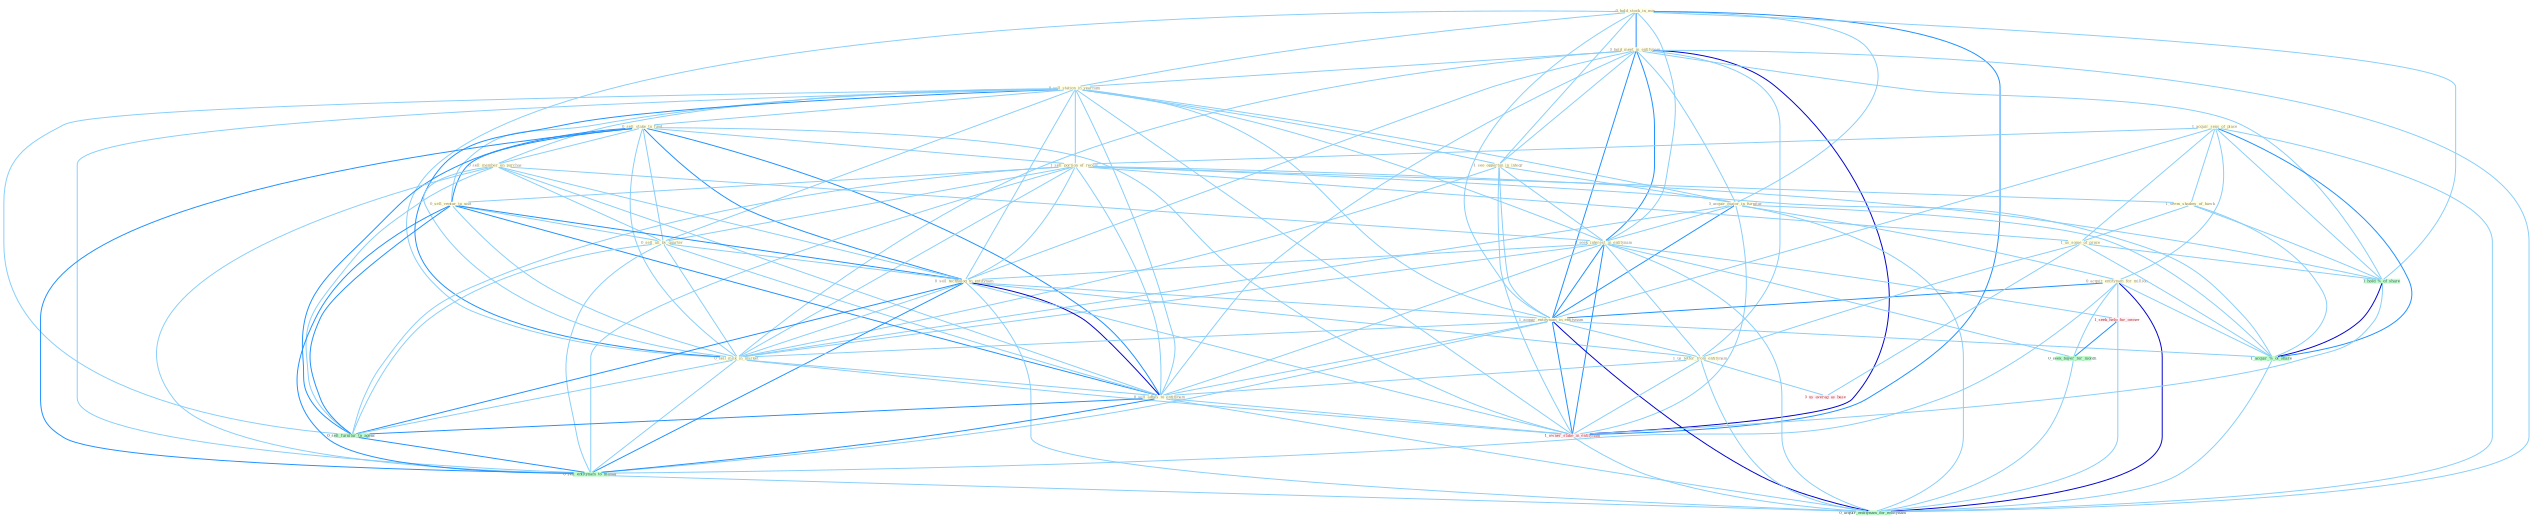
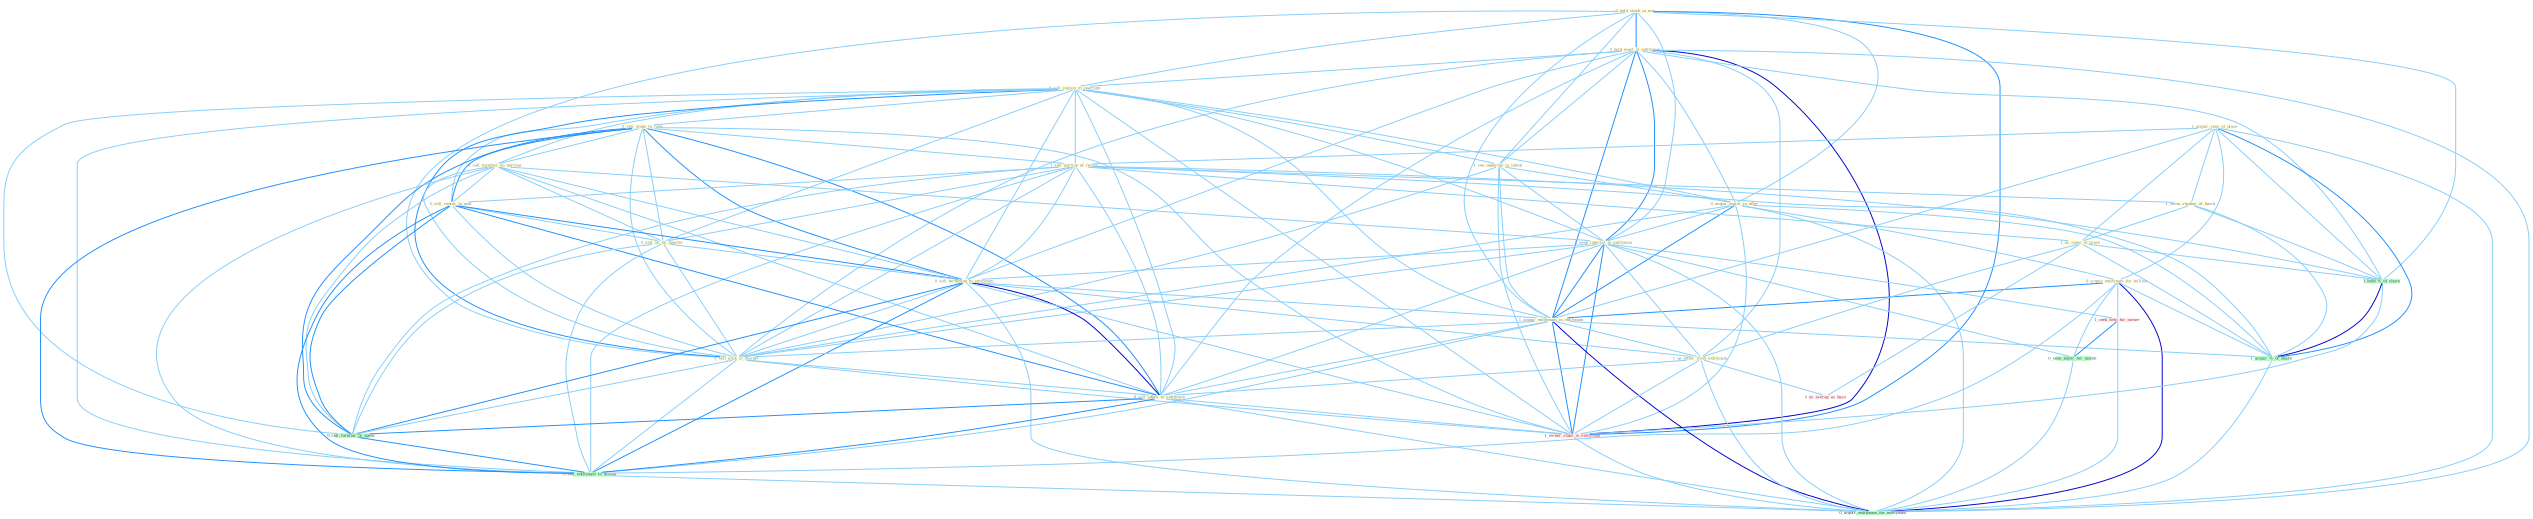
edge "0_sell_member_on_purchas" -- "0_sell_ventur_to_unit": added
node "0_acquir_major_in_furnitur": label "0_acquir_major_in_furnitur" -> "0_acquir_major_in_offer"
edge "0_sell_all_by_quarter" -- "0_sell_adhes_to_entitynam": removed
